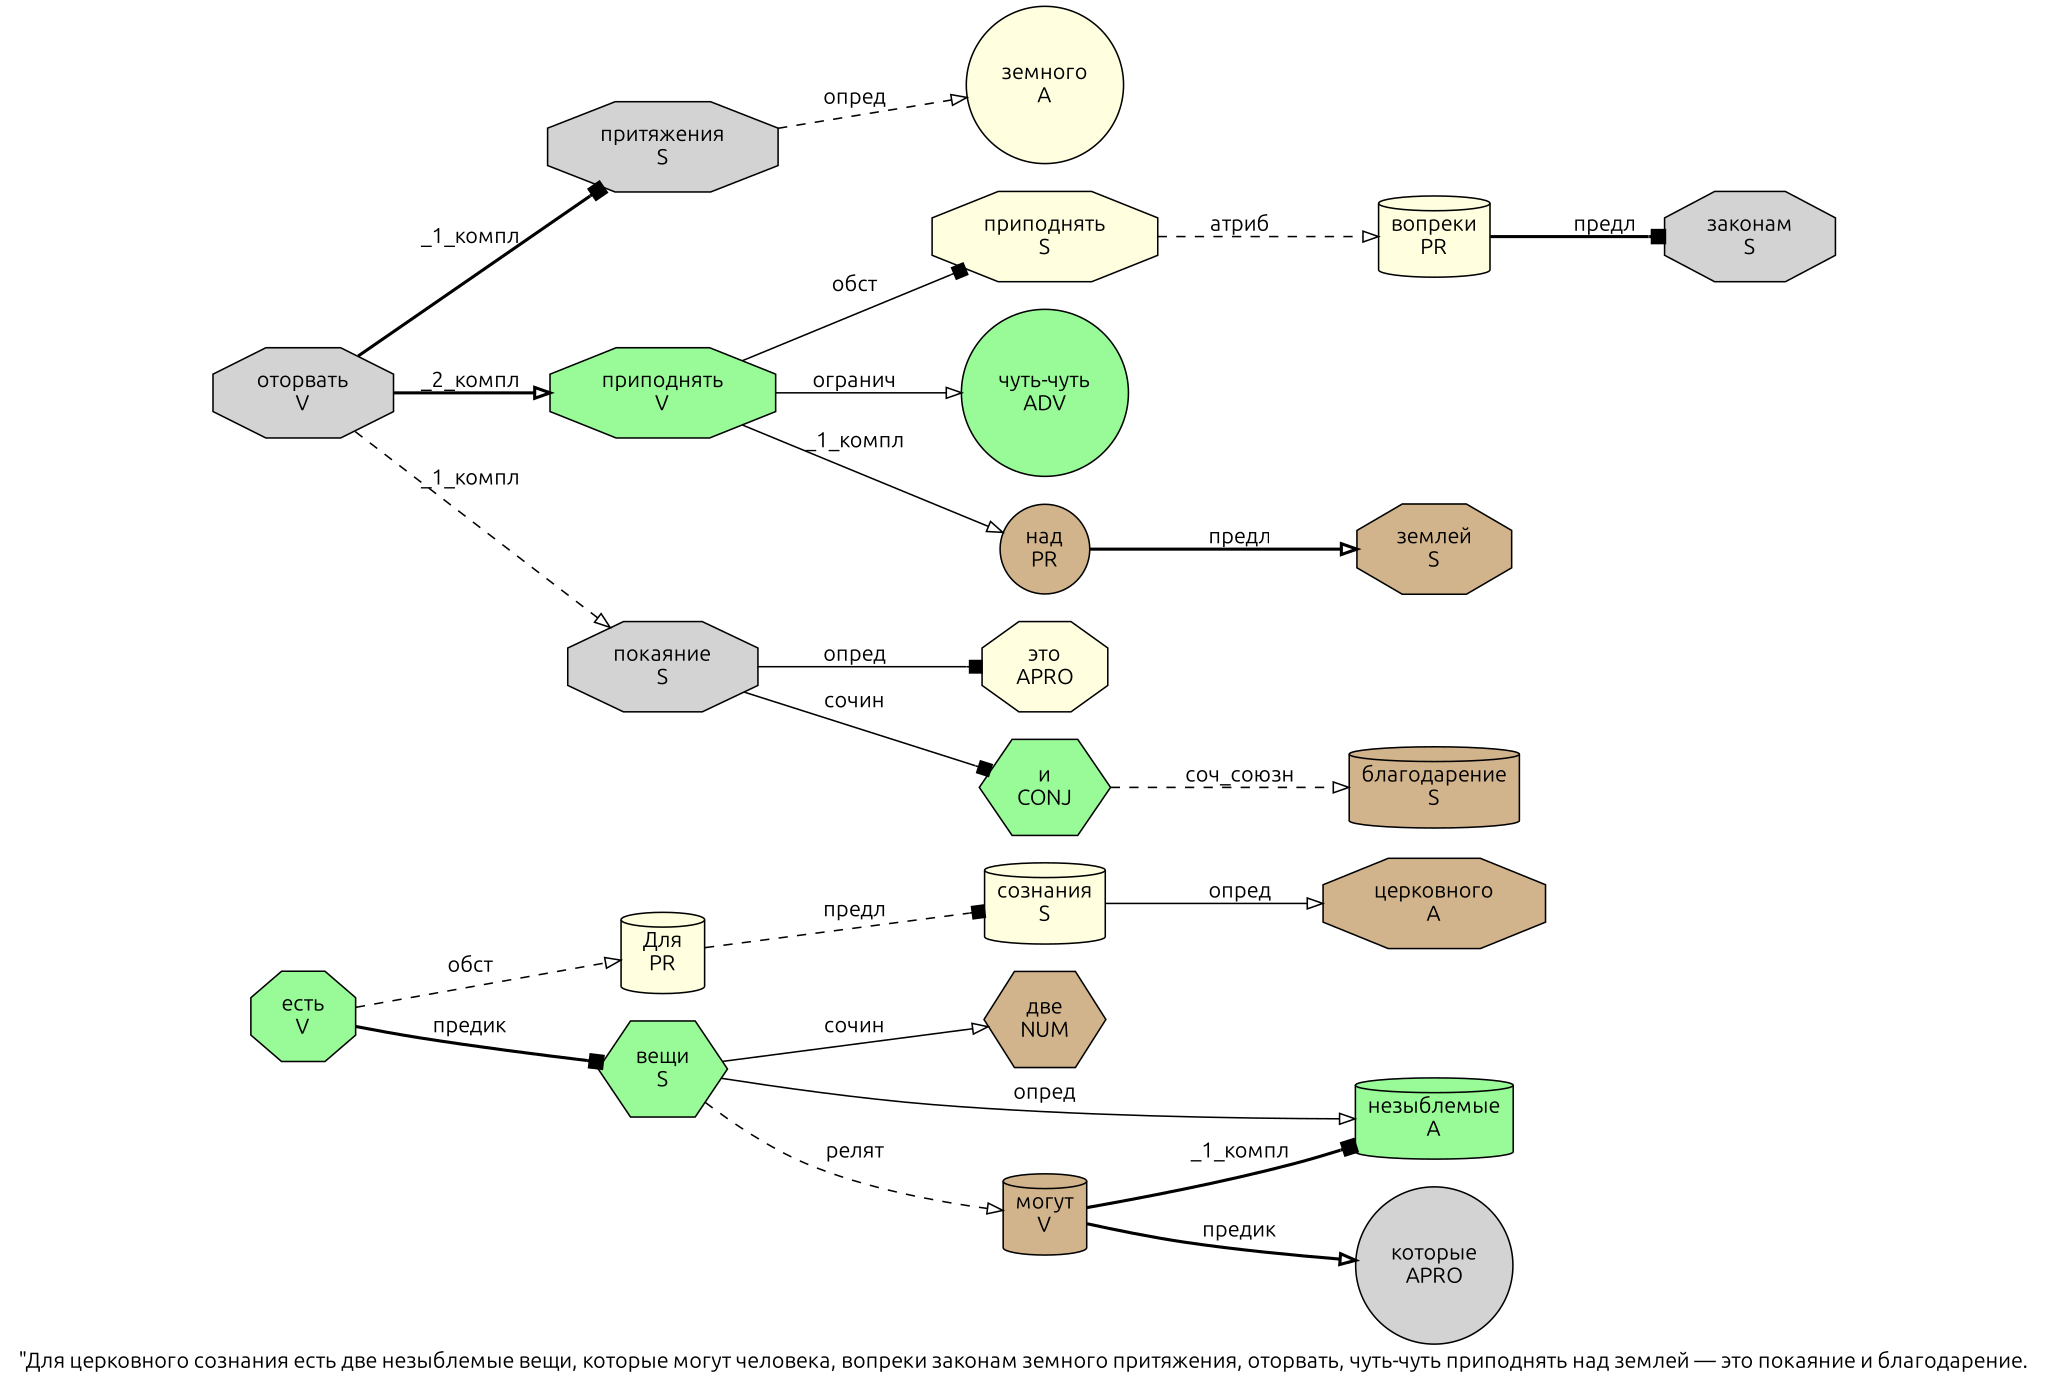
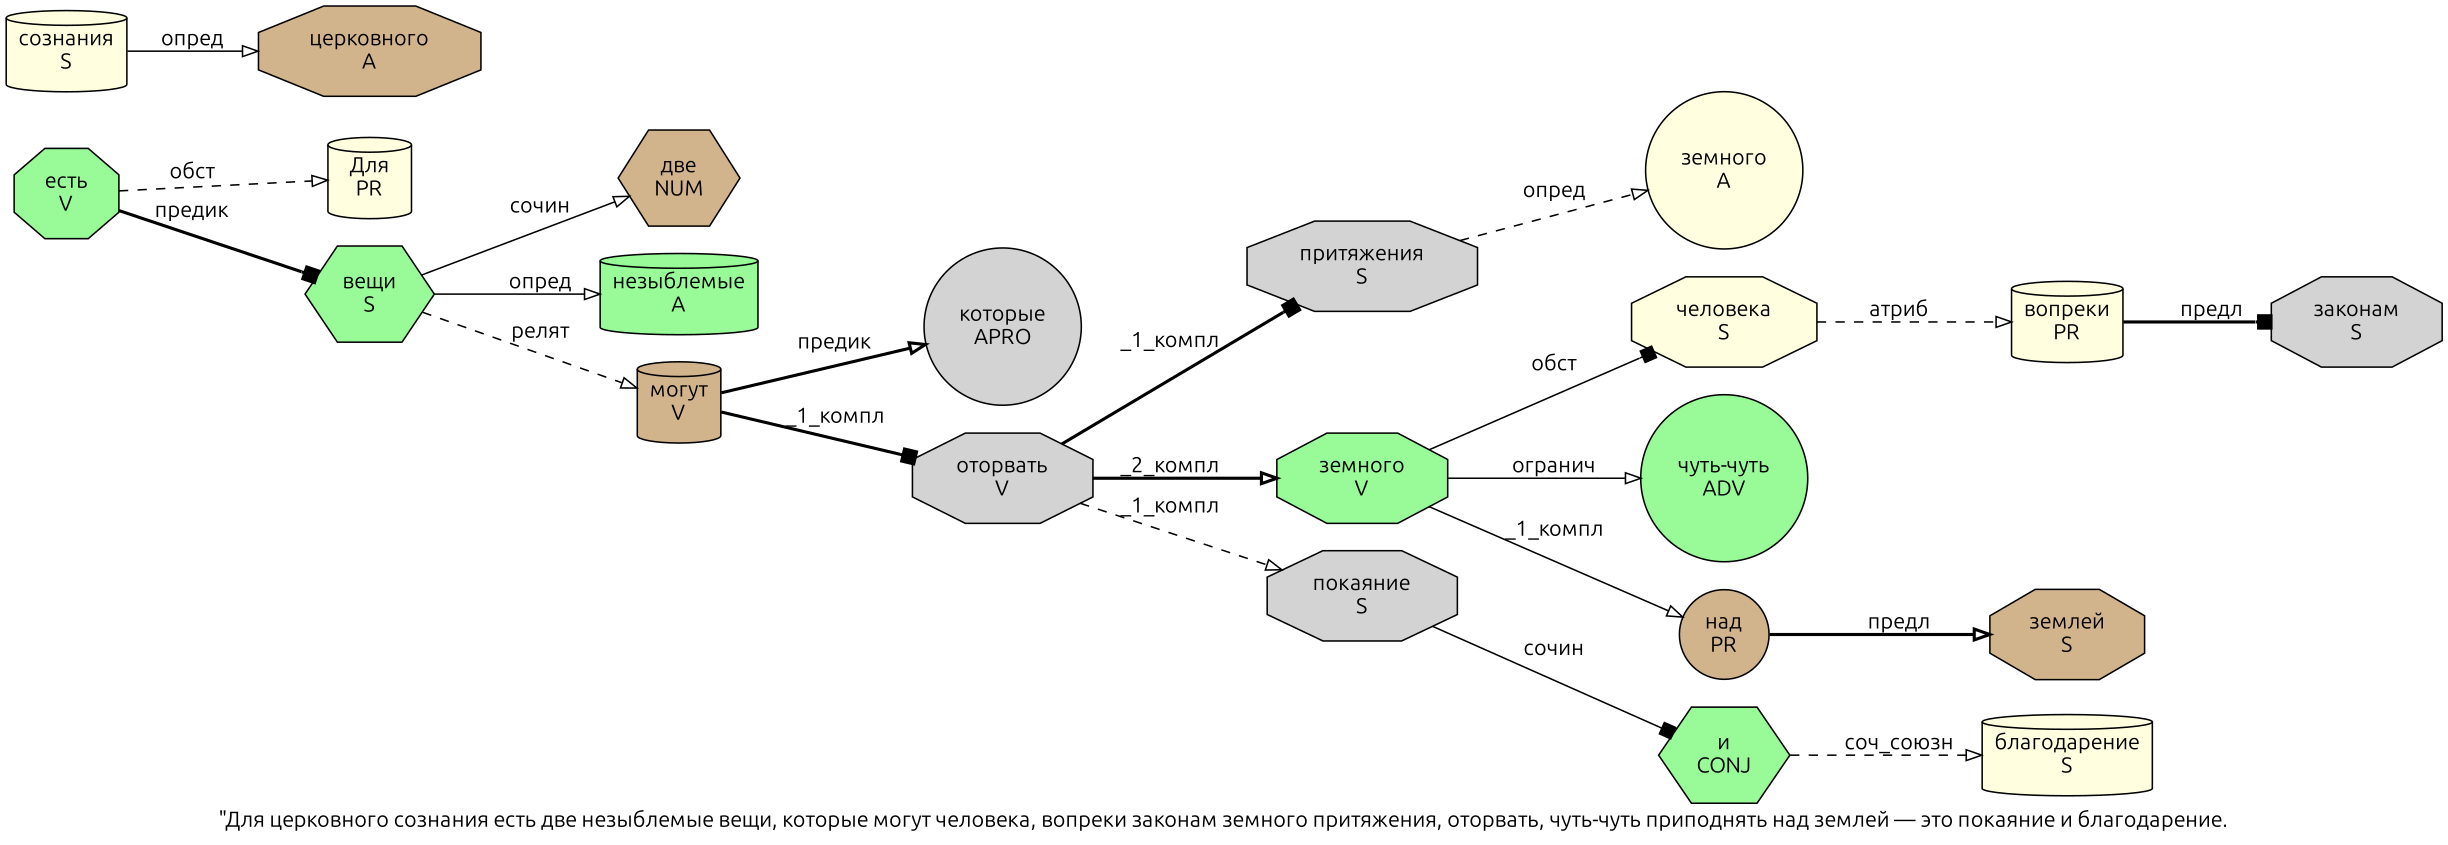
node "приподнять S": label "приподнять S" -> "человека S"
node "приподнять V": label "приподнять V" -> "земного V"
node "это APRO": removed
node "благодарение S": fillcolor tan -> lightyellow
edge "Для PR" -> "сознания S": removed, label "предл"
edge "могут V" -> "незыблемые A": now "могут V" -> "оторвать V"
